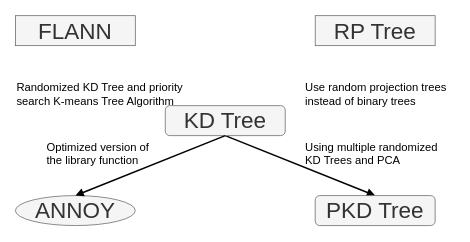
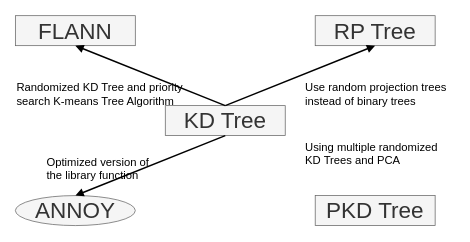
edge "KD Tree" -> "FLANN": added
edge "KD Tree" -> "RP Tree": added
node "KD Tree": shape rounded rectangle -> rectangle
node "Optimized version of the library function": moved (105, 150) -> (105, 165)
edge "KD Tree" -> "PKD Tree": removed
node "PKD Tree": shape rounded rectangle -> rectangle
